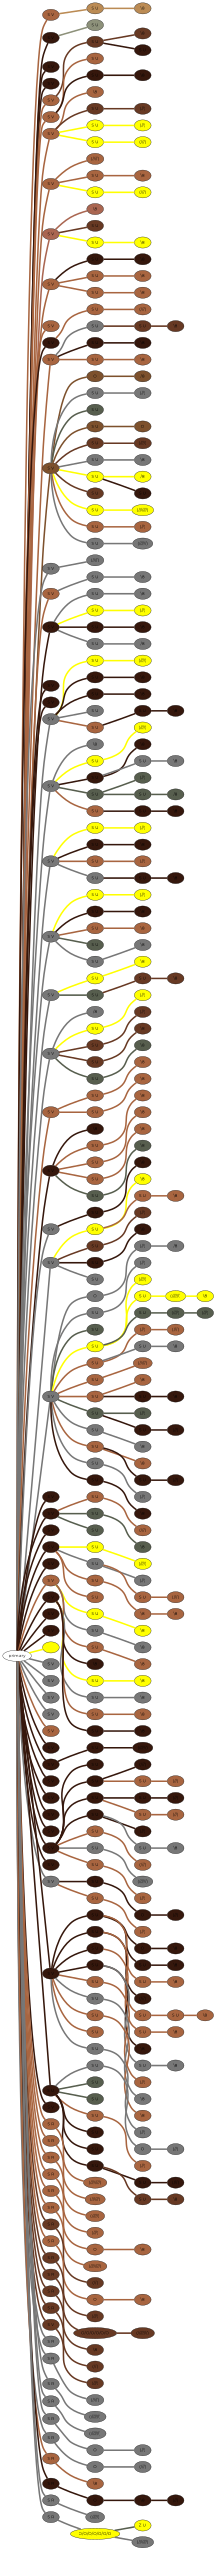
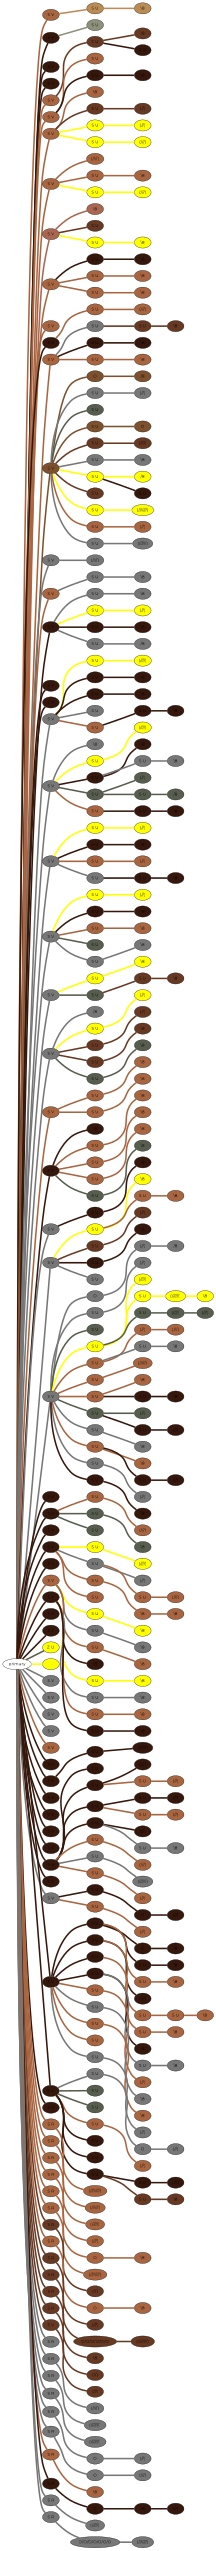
edge "Z U" -- "O/O/O/O/O/O/O": now "Z U" -- "primary"
node "O/O/O/O/O/O/O": fillcolor yellow -> #777777
